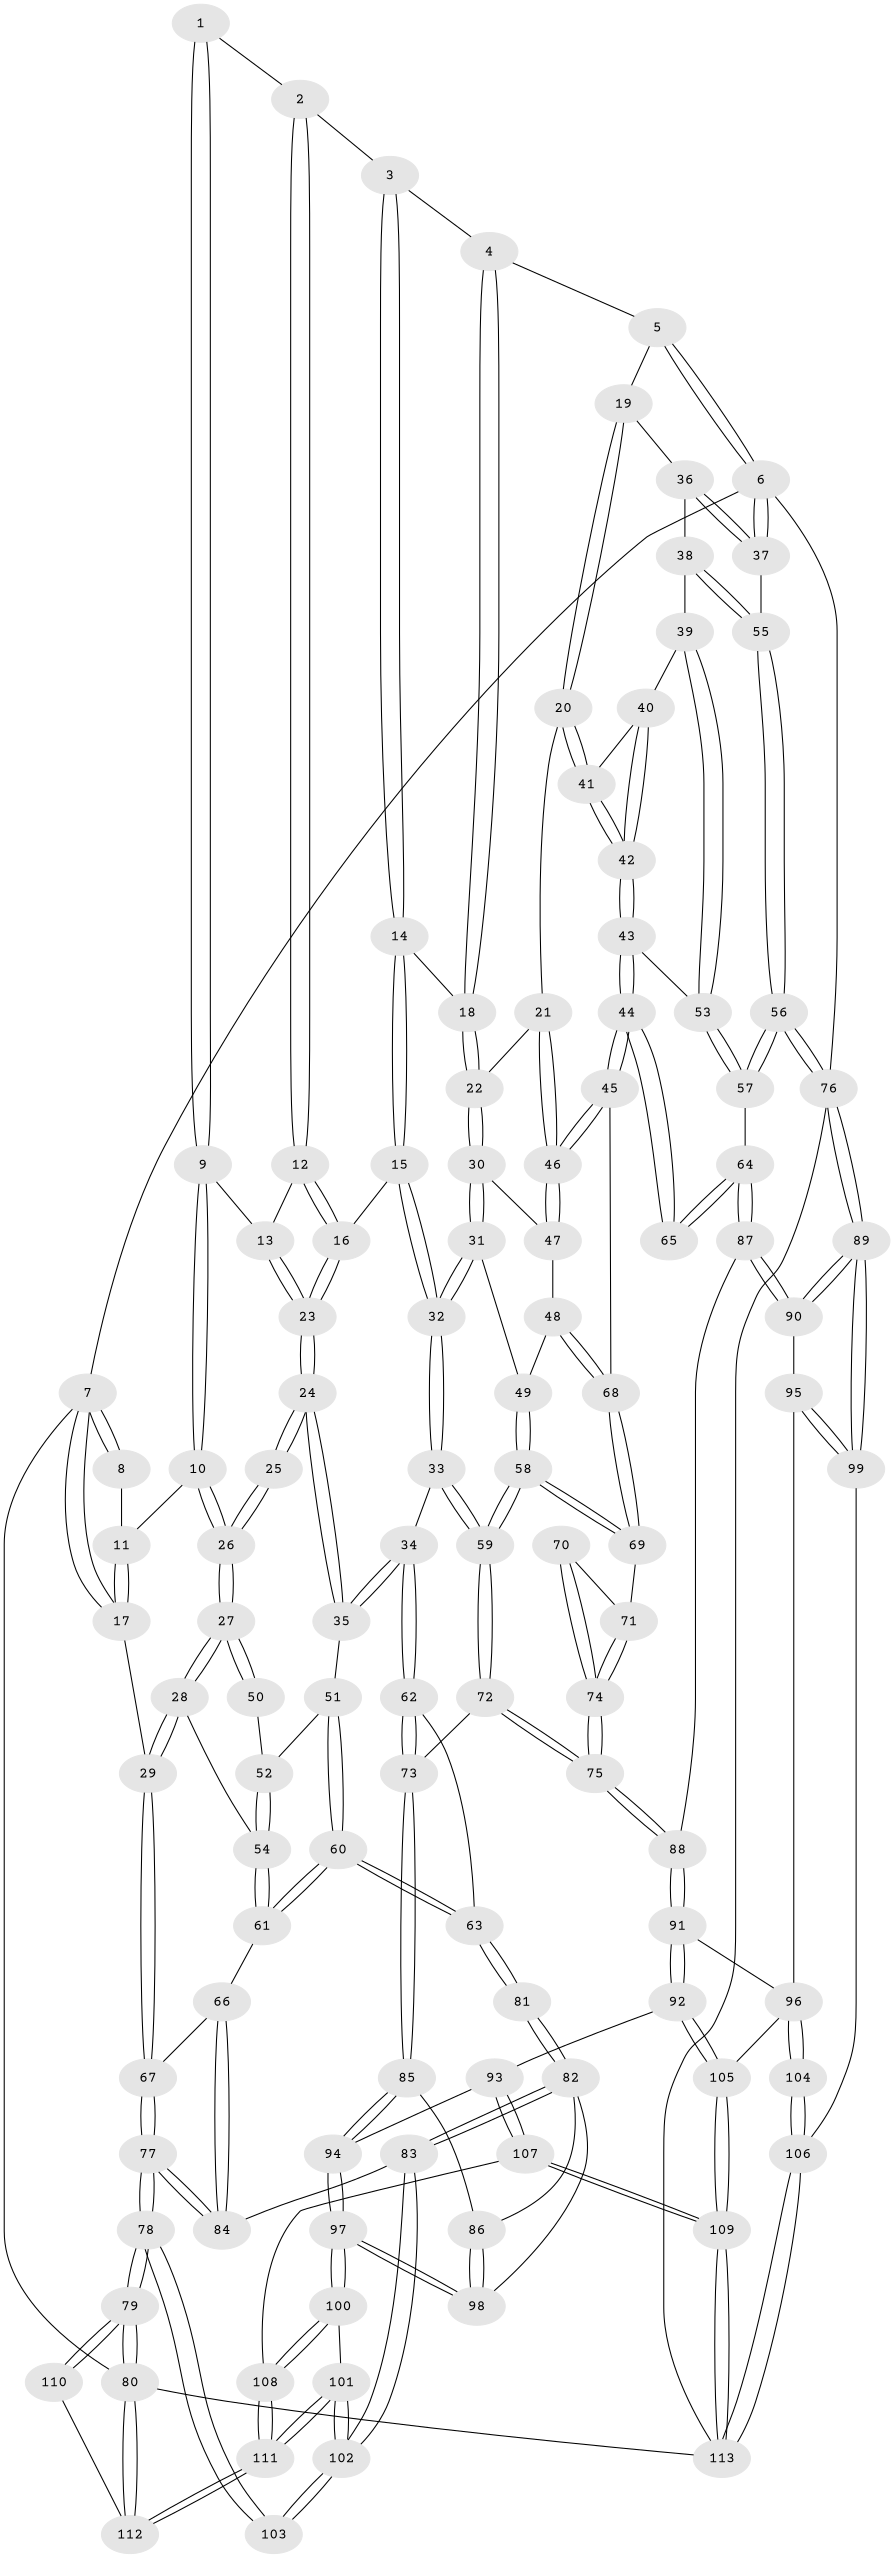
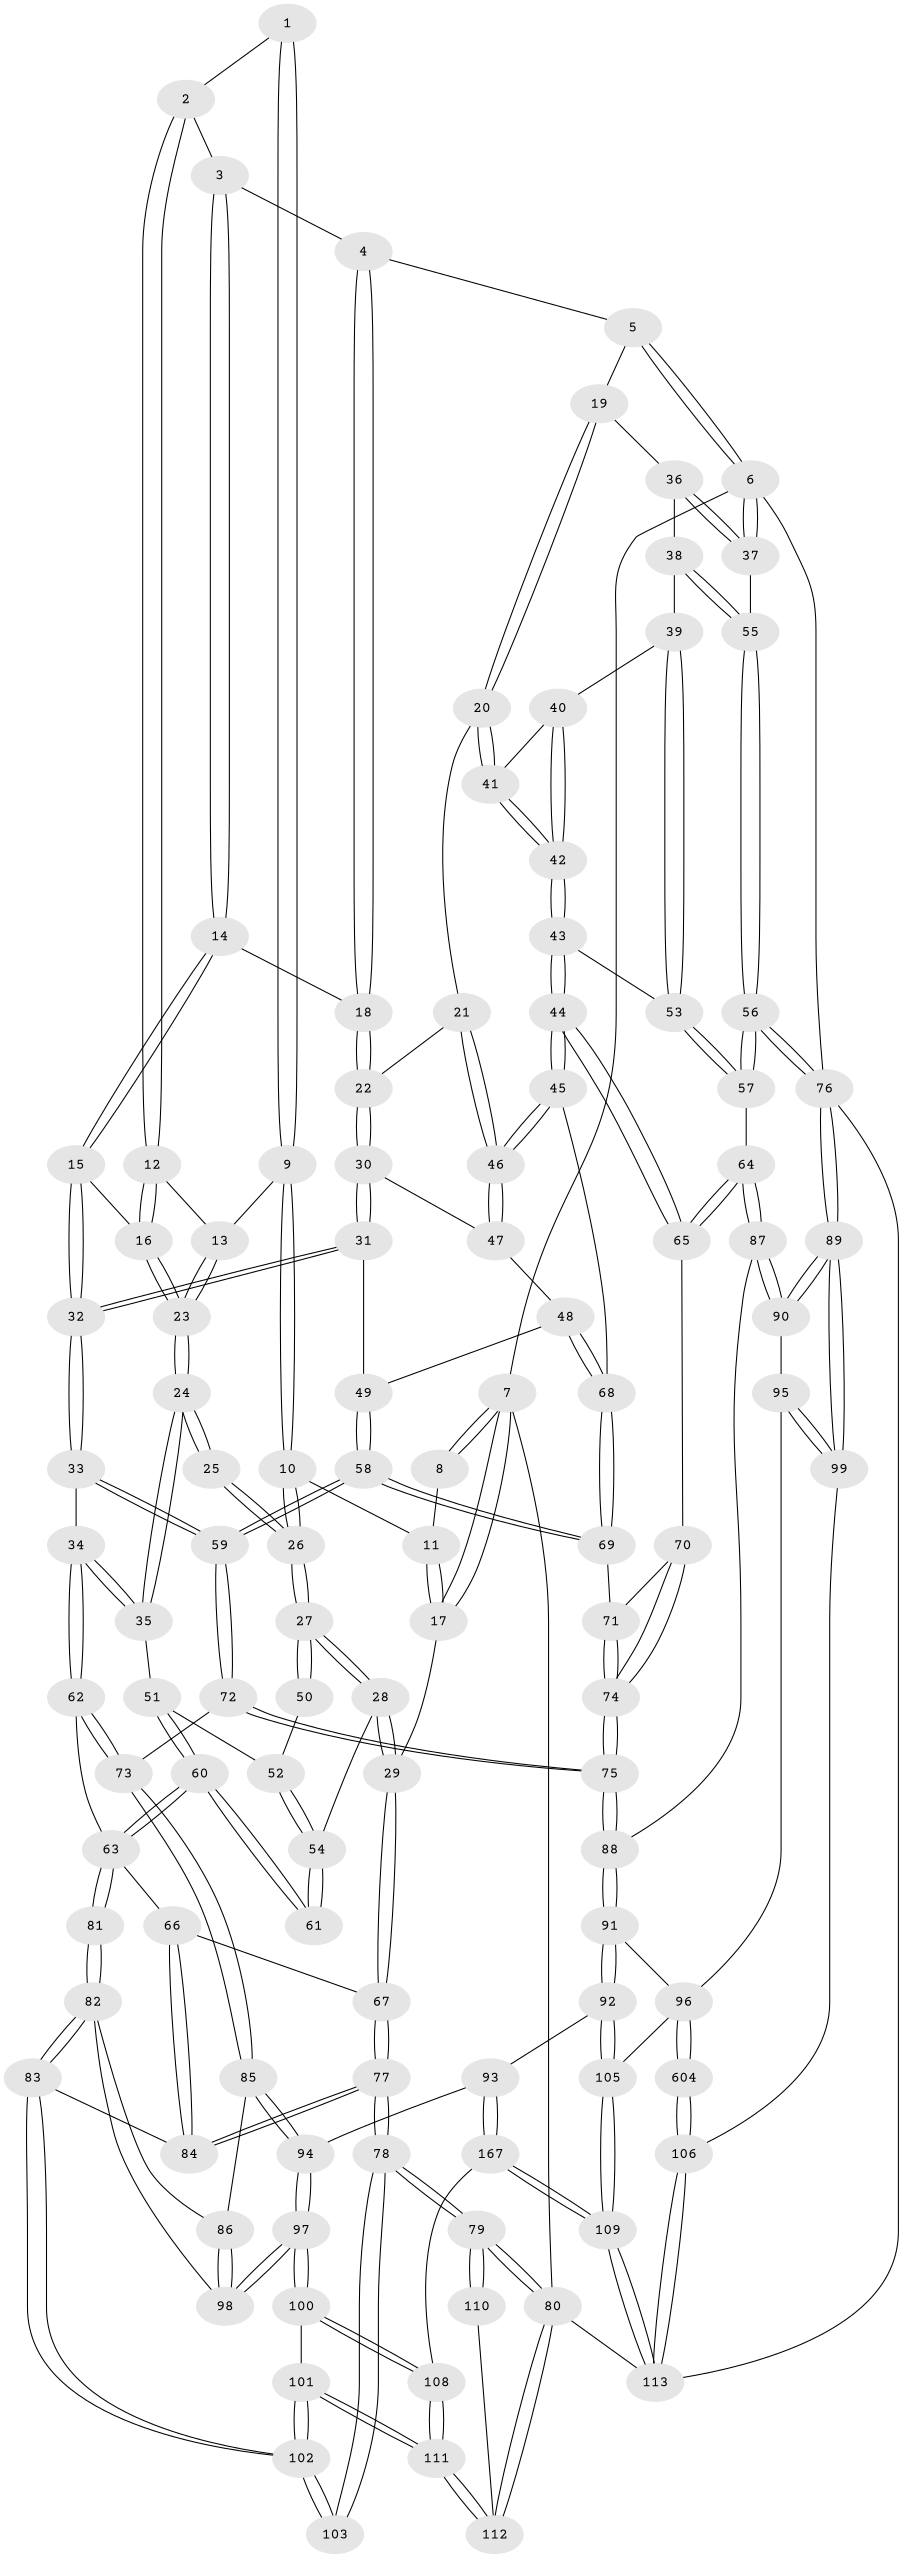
edge "65" -- "70": added
edge "61" -- "66": now "63" -- "66"
node "104": label "104" -> "604"
node "107": label "107" -> "167"
